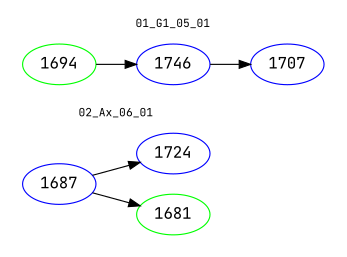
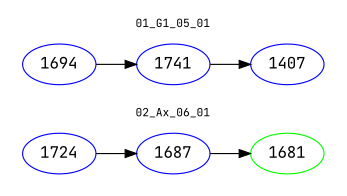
node "1694": color green -> blue
node "1746": label "1746" -> "1741"
node "1707": label "1707" -> "1407"
edge "1687" -> "1724": reversed
